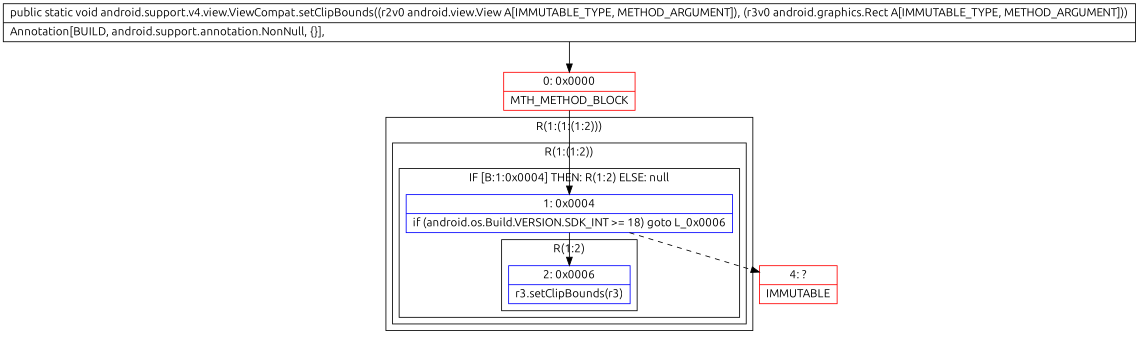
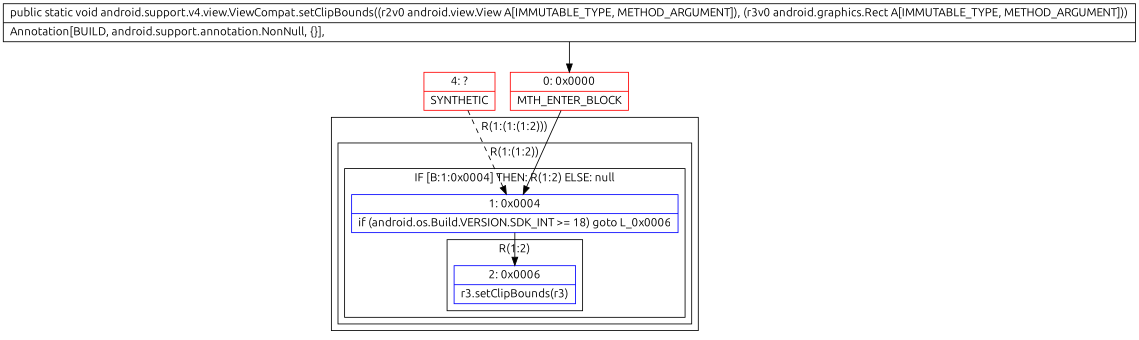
node "0: 0x0000": text "MTH_METHOD_BLOCK" -> "MTH_ENTER_BLOCK"
edge "1: 0x0004" -> "4: ?": reversed
node "4: ?": text "IMMUTABLE" -> "SYNTHETIC"
